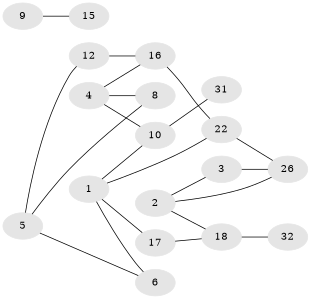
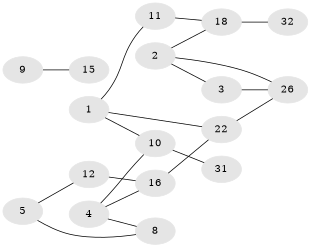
node "17": label "17" -> "11"
node "6": removed
